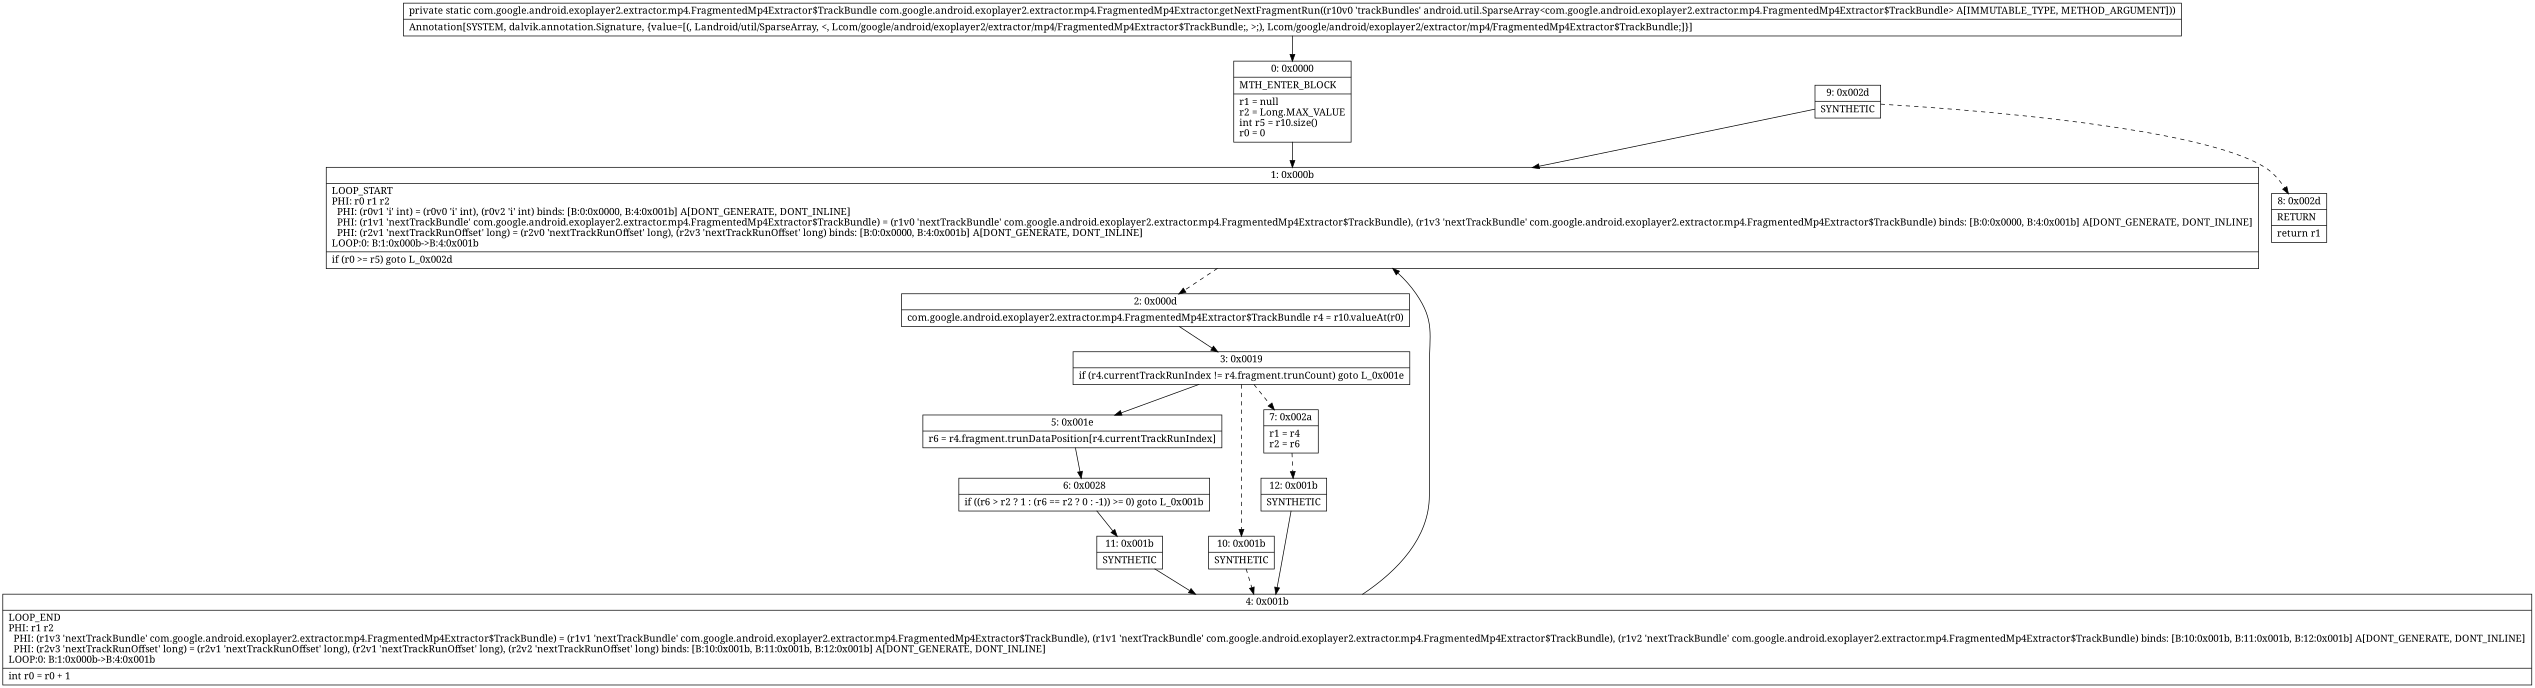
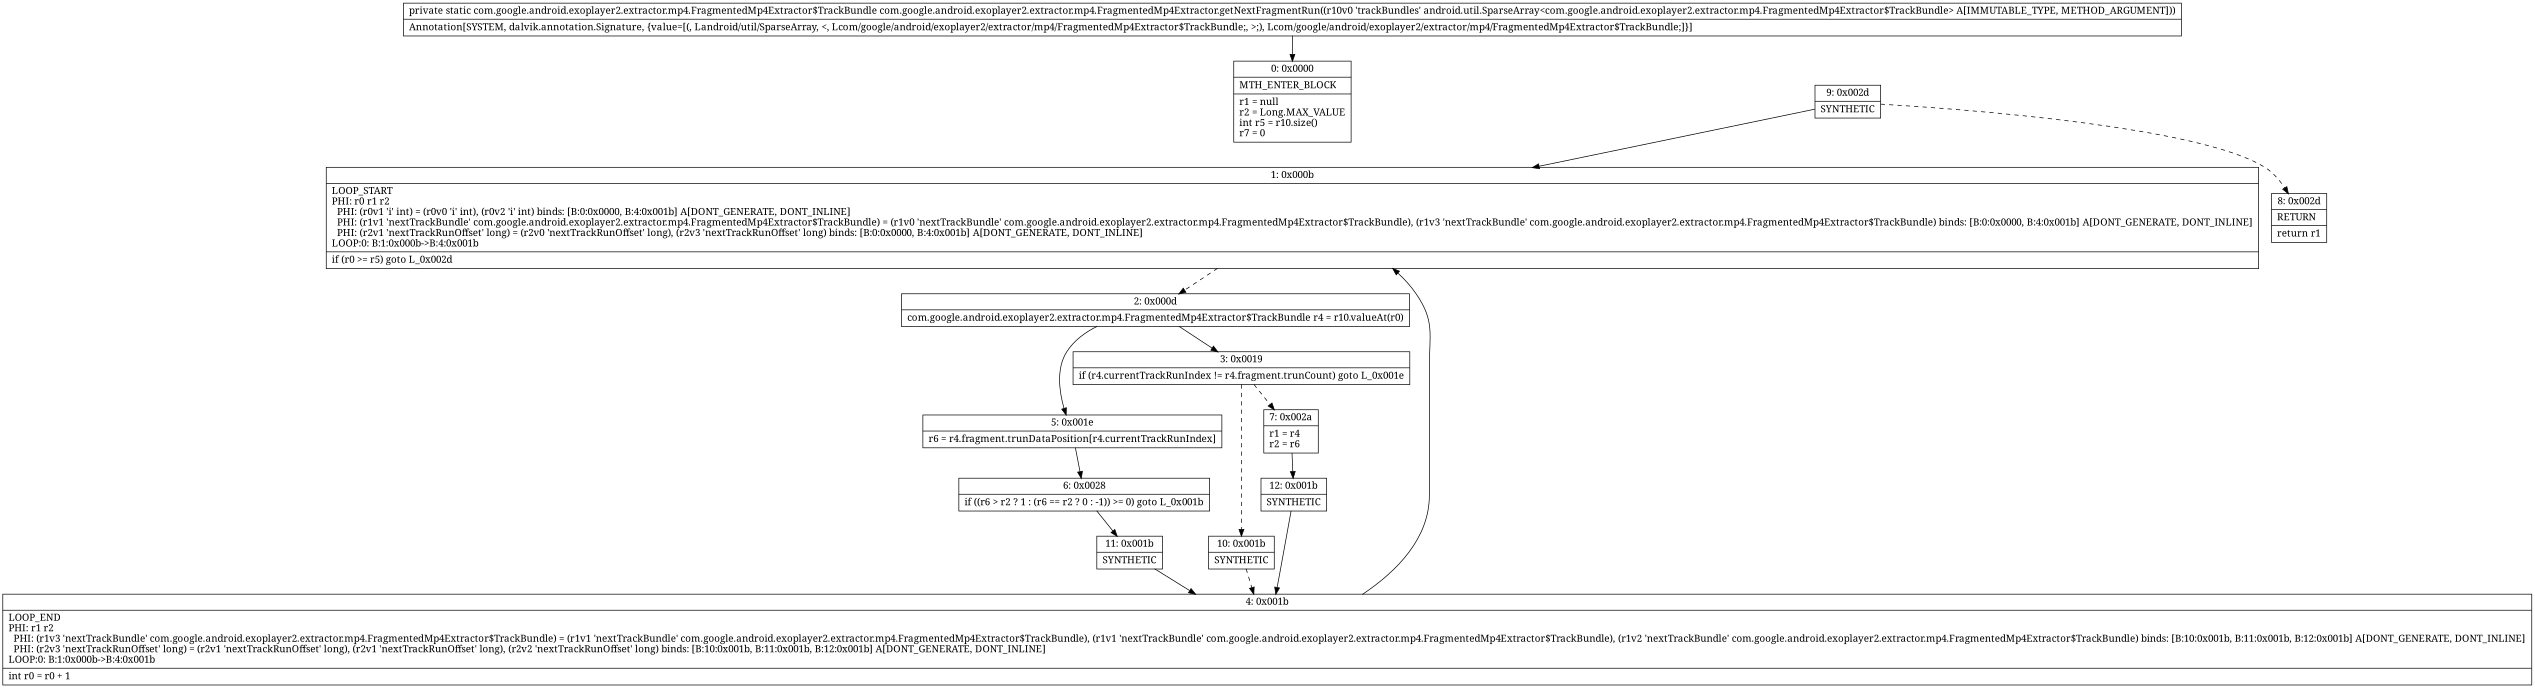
node "0: 0x0000": text "r0 = 0" -> "r7 = 0"
edge "0: 0x0000" -> "1: 0x000b": removed
edge "3: 0x0019" -> "5: 0x001e": now "2: 0x000d" -> "5: 0x001e"
edge "7: 0x002a" -> "12: 0x001b": style dashed -> solid
